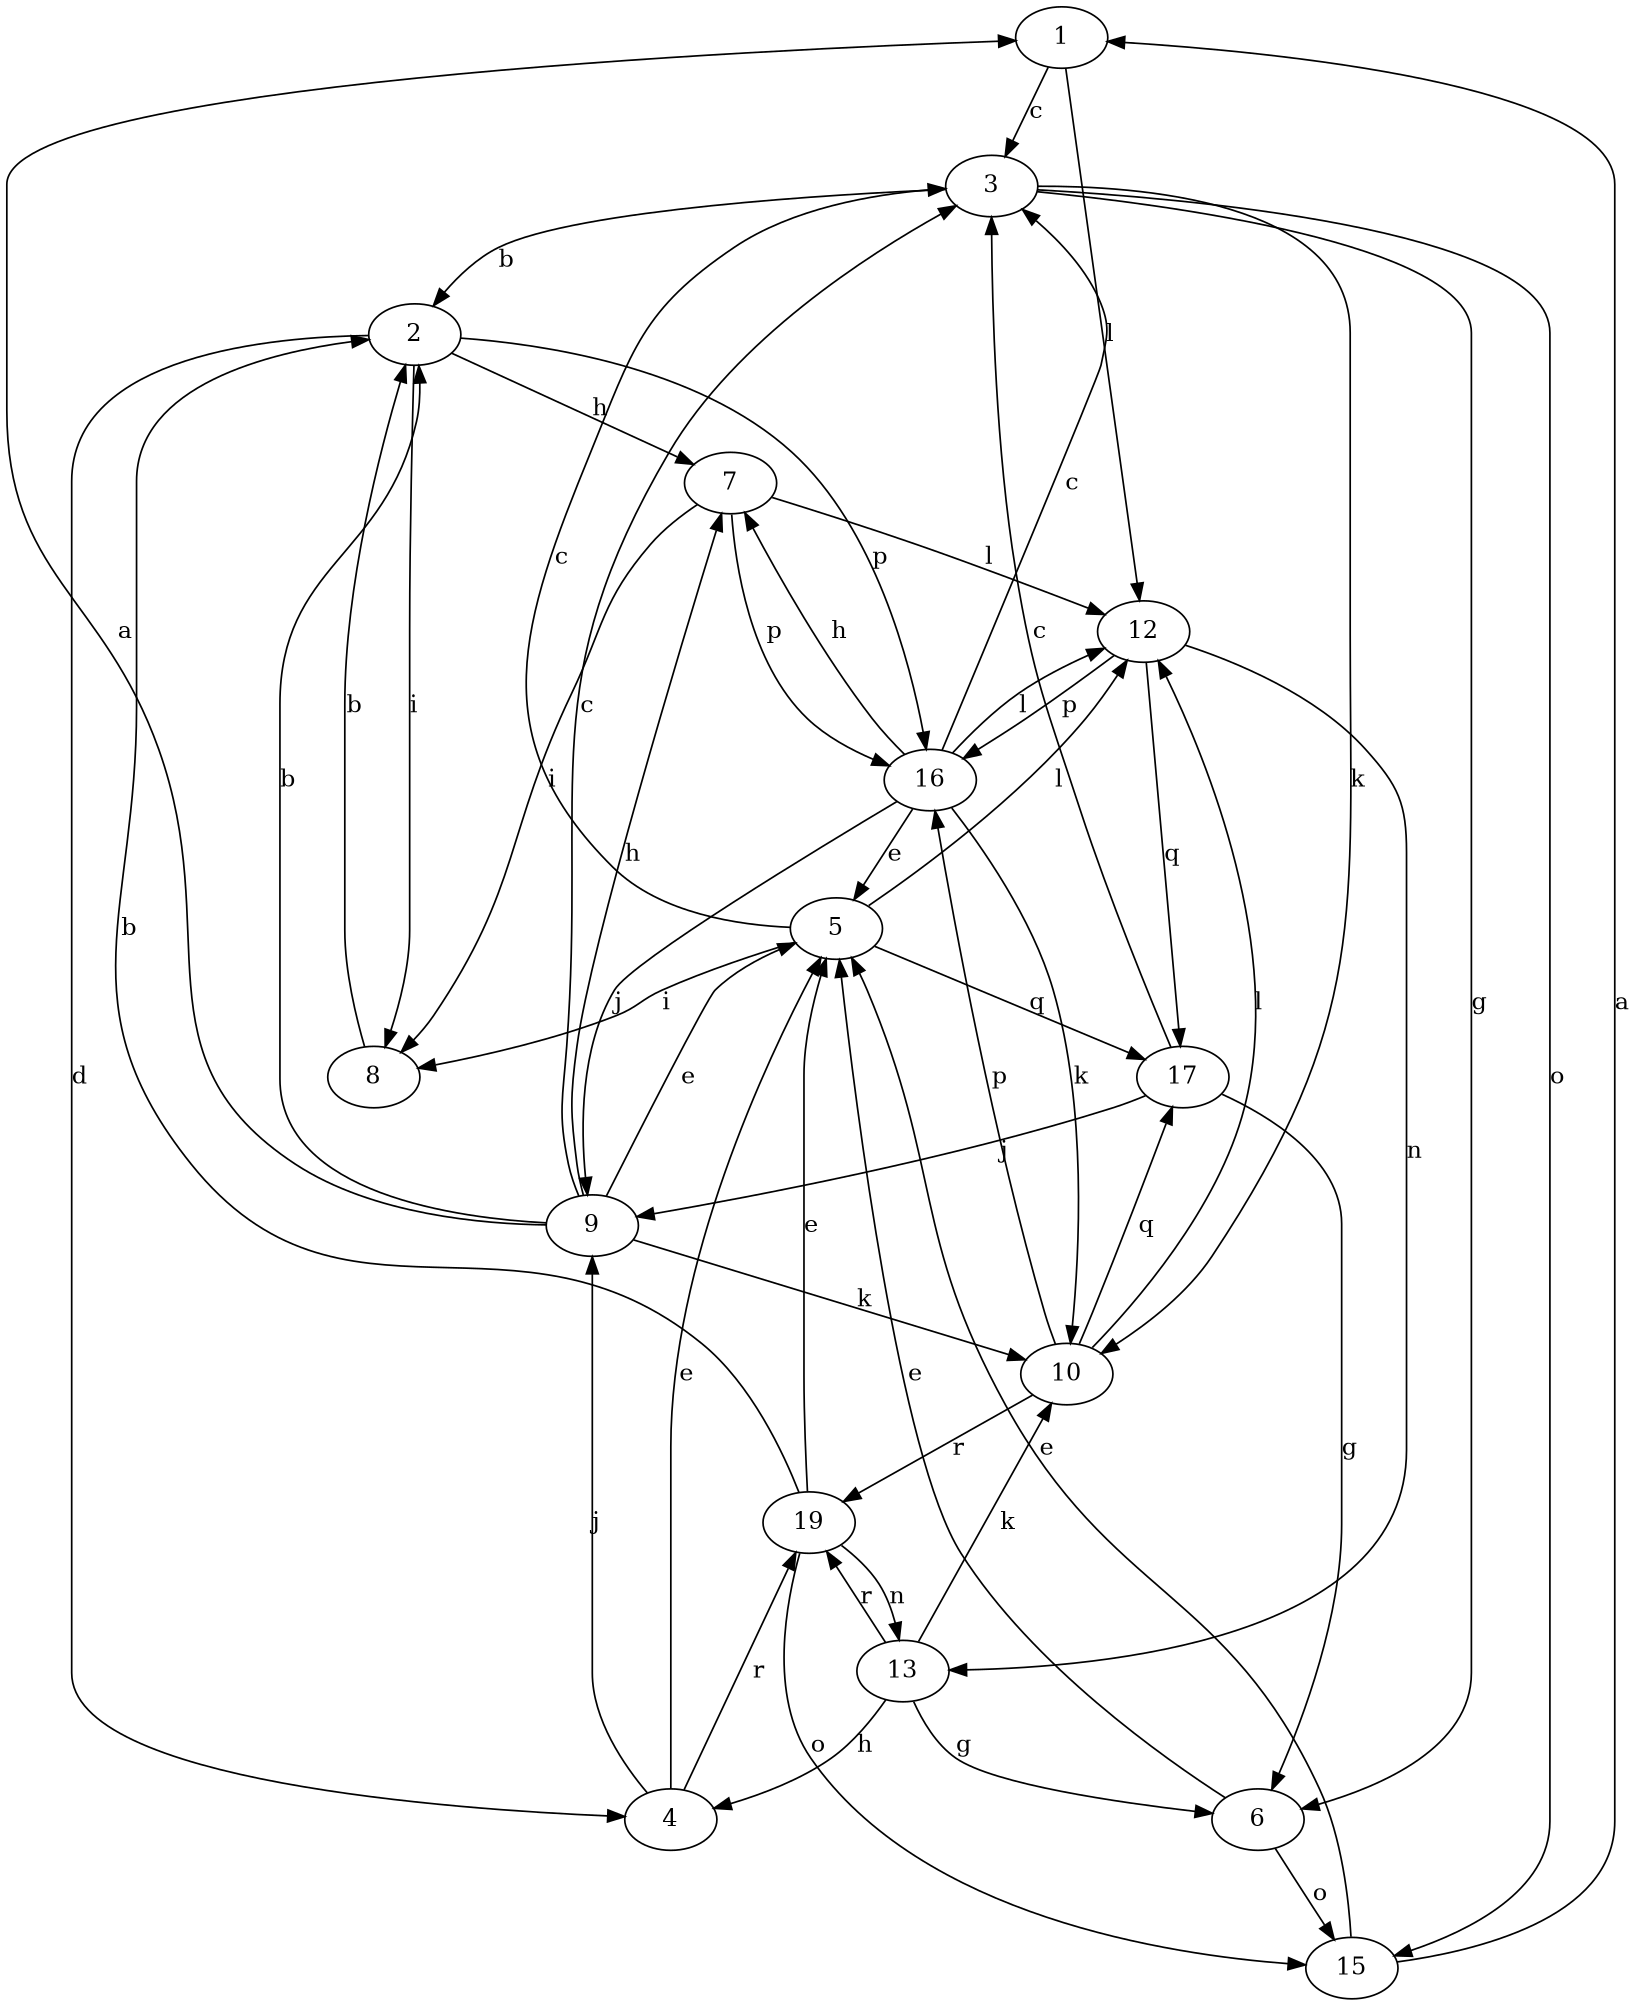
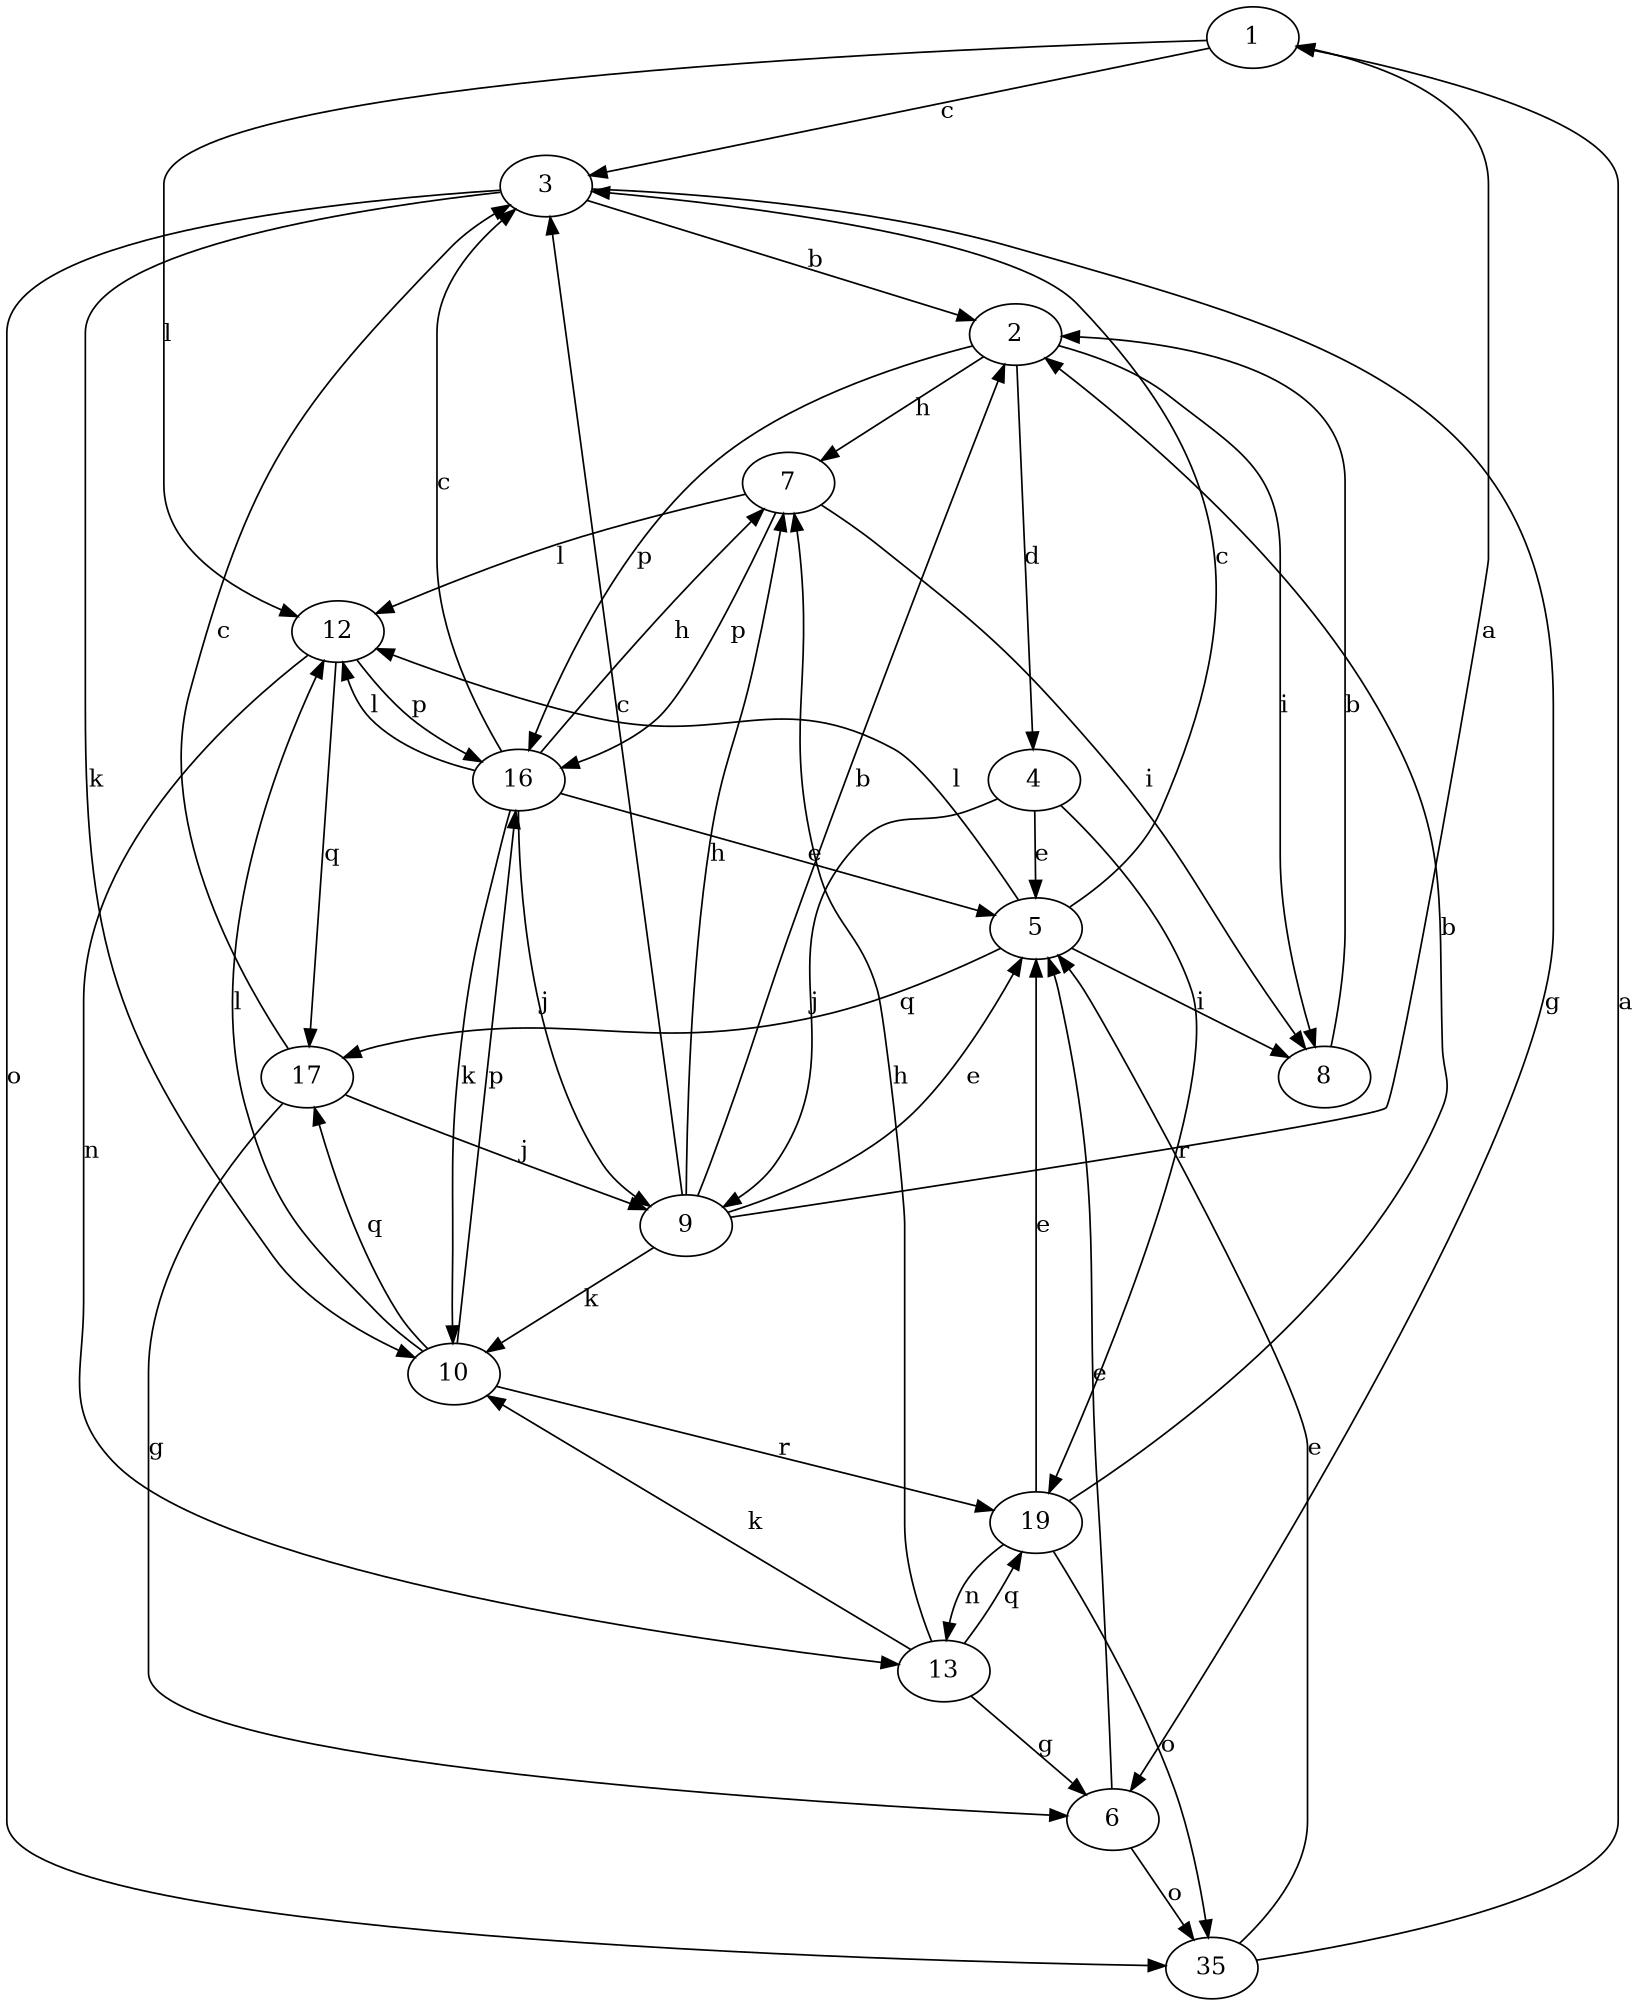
edge "13" -> "19": label "r" -> "q"
edge "13" -> "4": now "13" -> "7"
node "15": label "15" -> "35"
